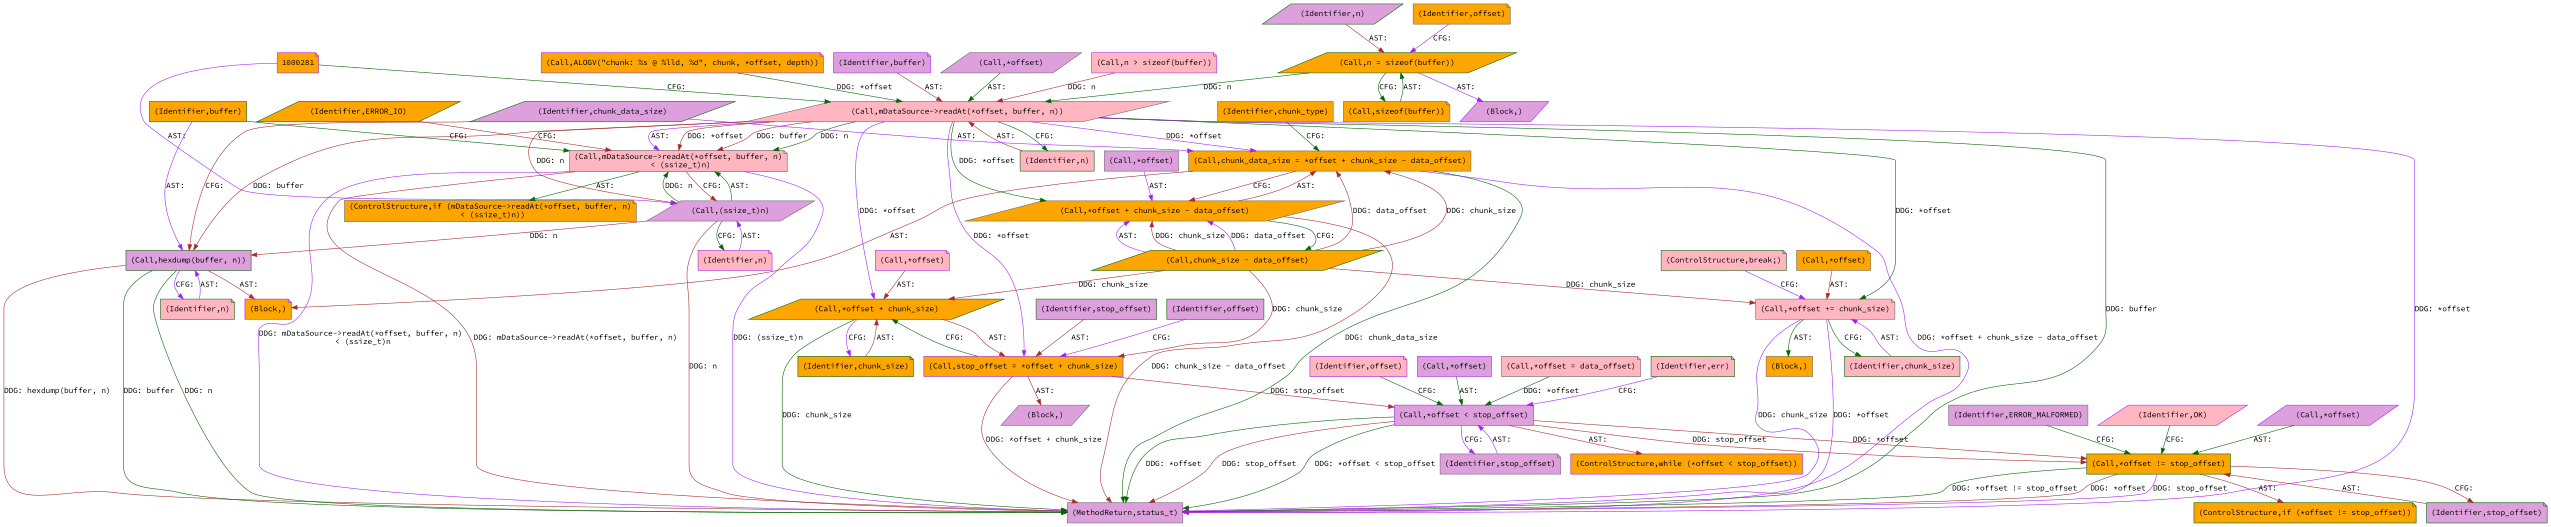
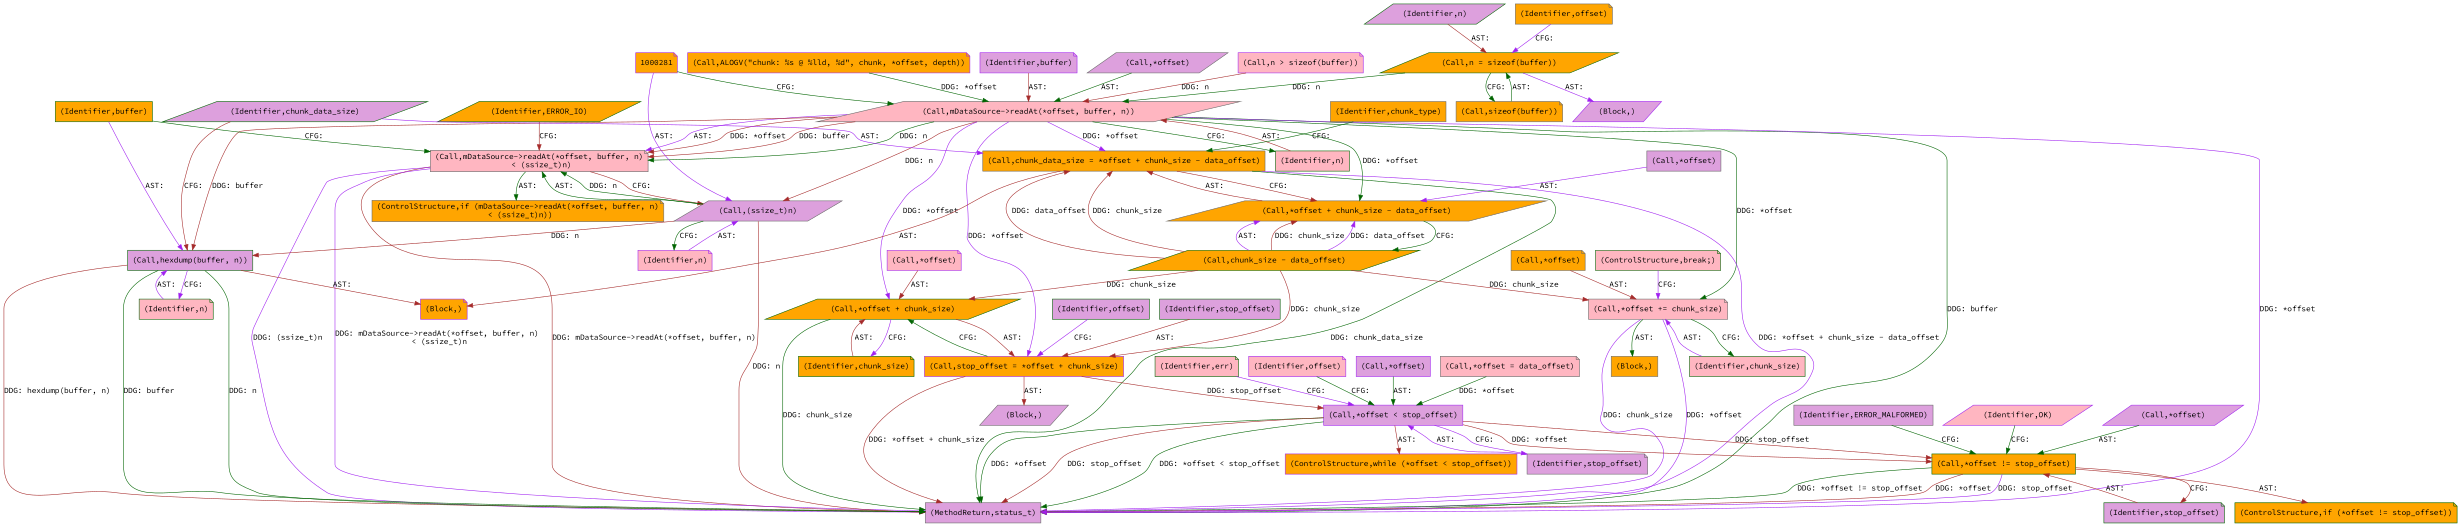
edge "(Call,*offset + chunk_size - data_offset)" -> "(MethodReturn,status_t)": removed, label "DDG: chunk_size - data_offset"
